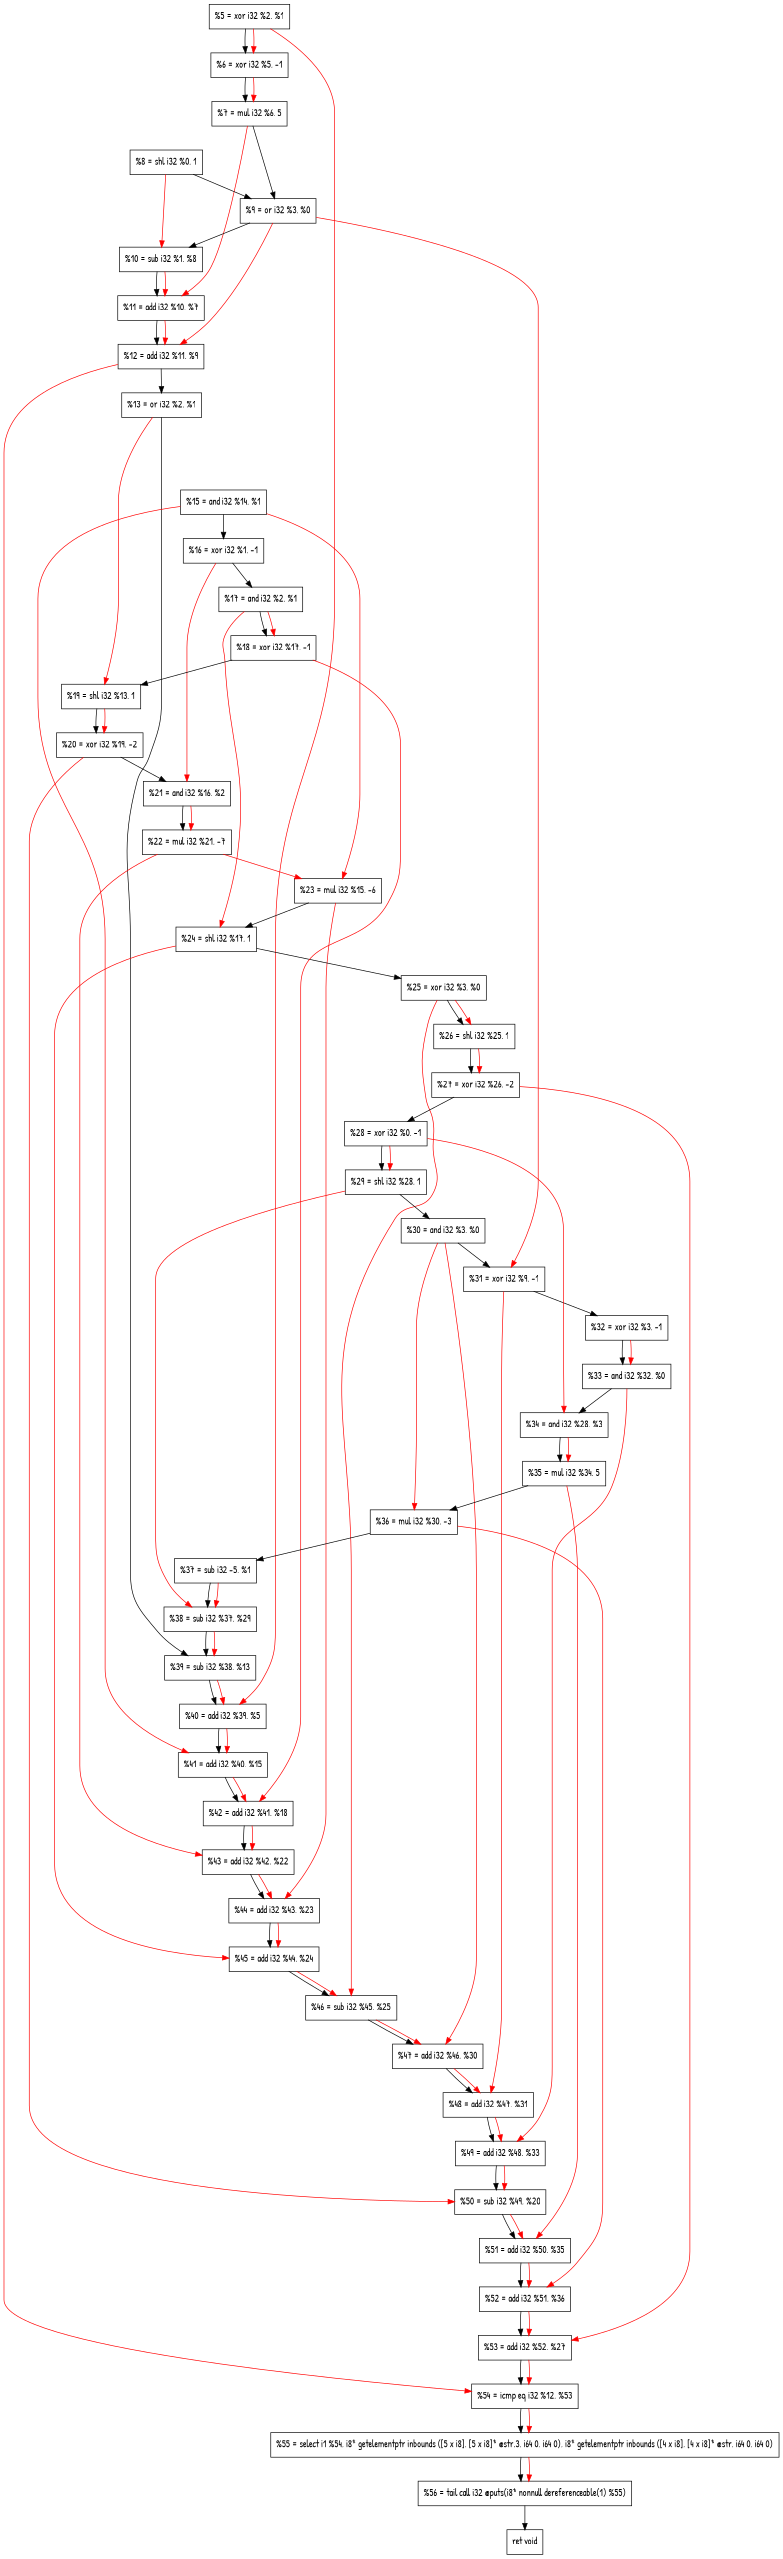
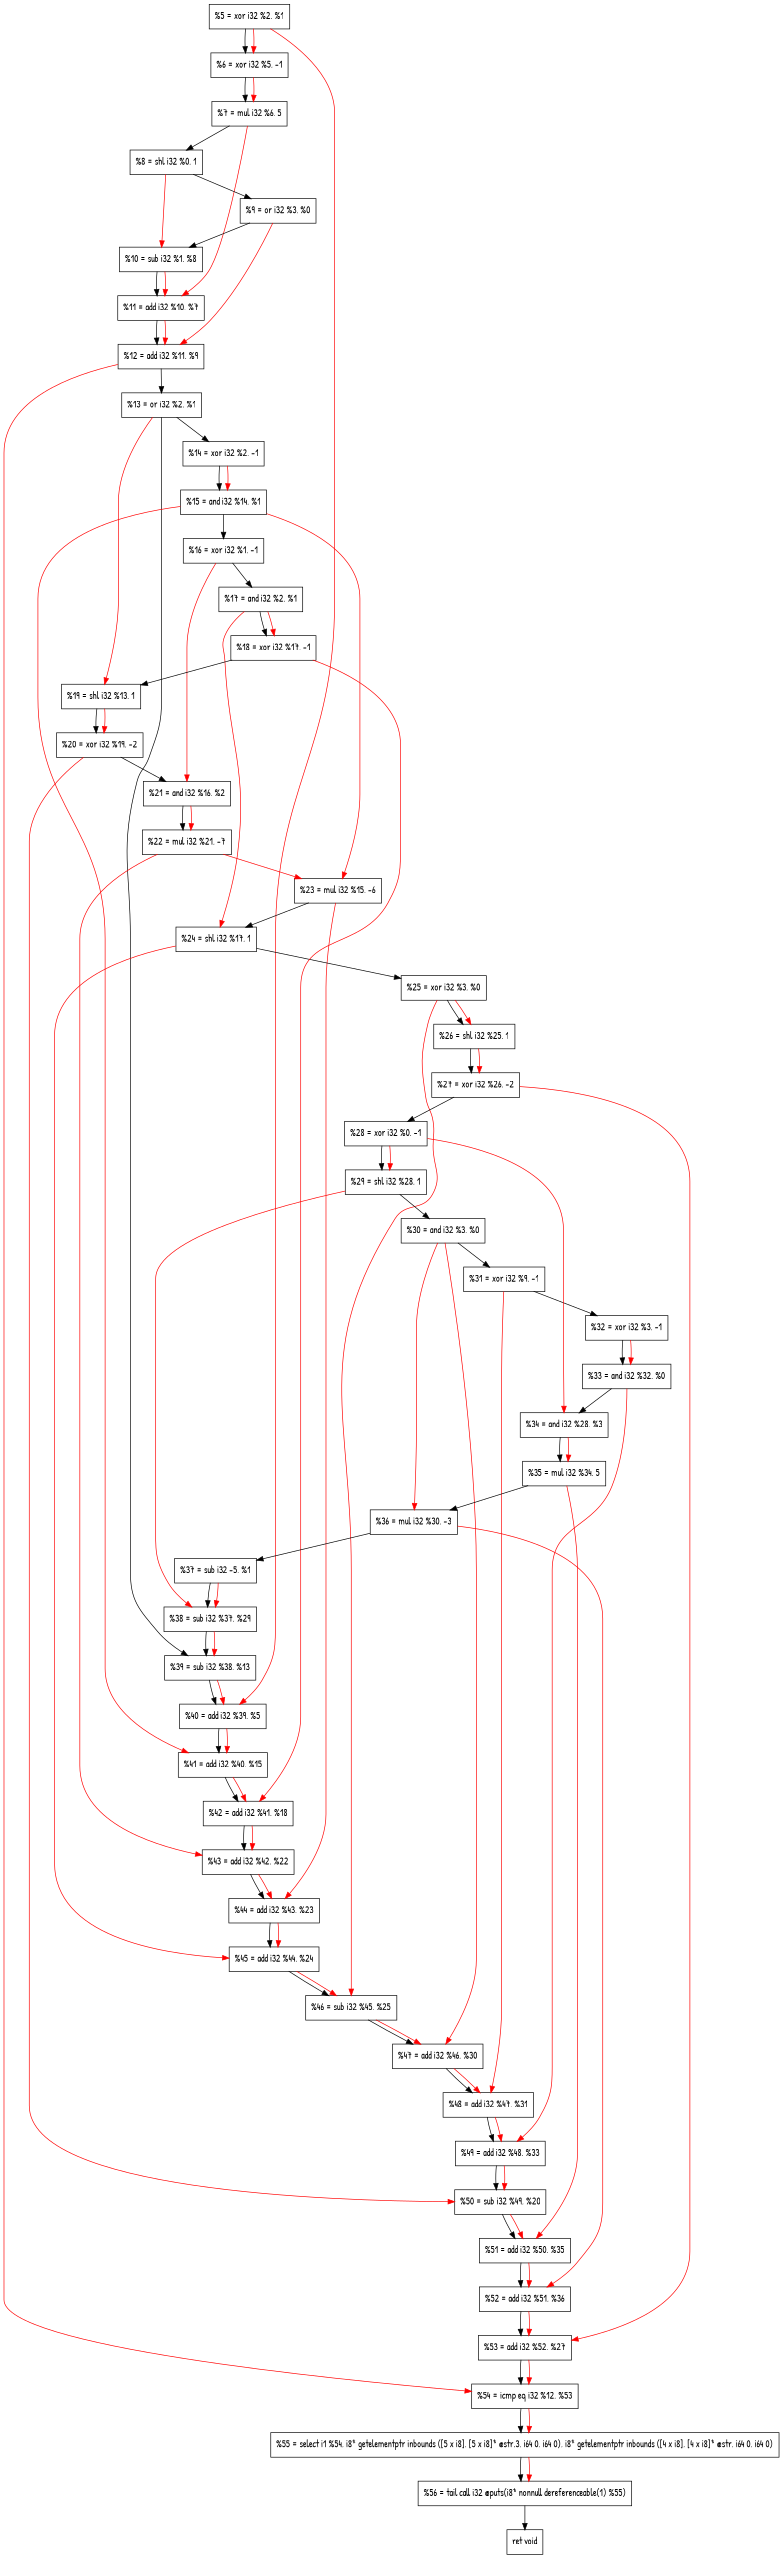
edge "%7 = mul i32 %6, 5" -> "%9 = or i32 %3, %0": now "%7 = mul i32 %6, 5" -> "%8 = shl i32 %0, 1"
node "%14 = xor i32 %2, -1": added
edge "%9 = or i32 %3, %0" -> "%31 = xor i32 %9, -1": removed
